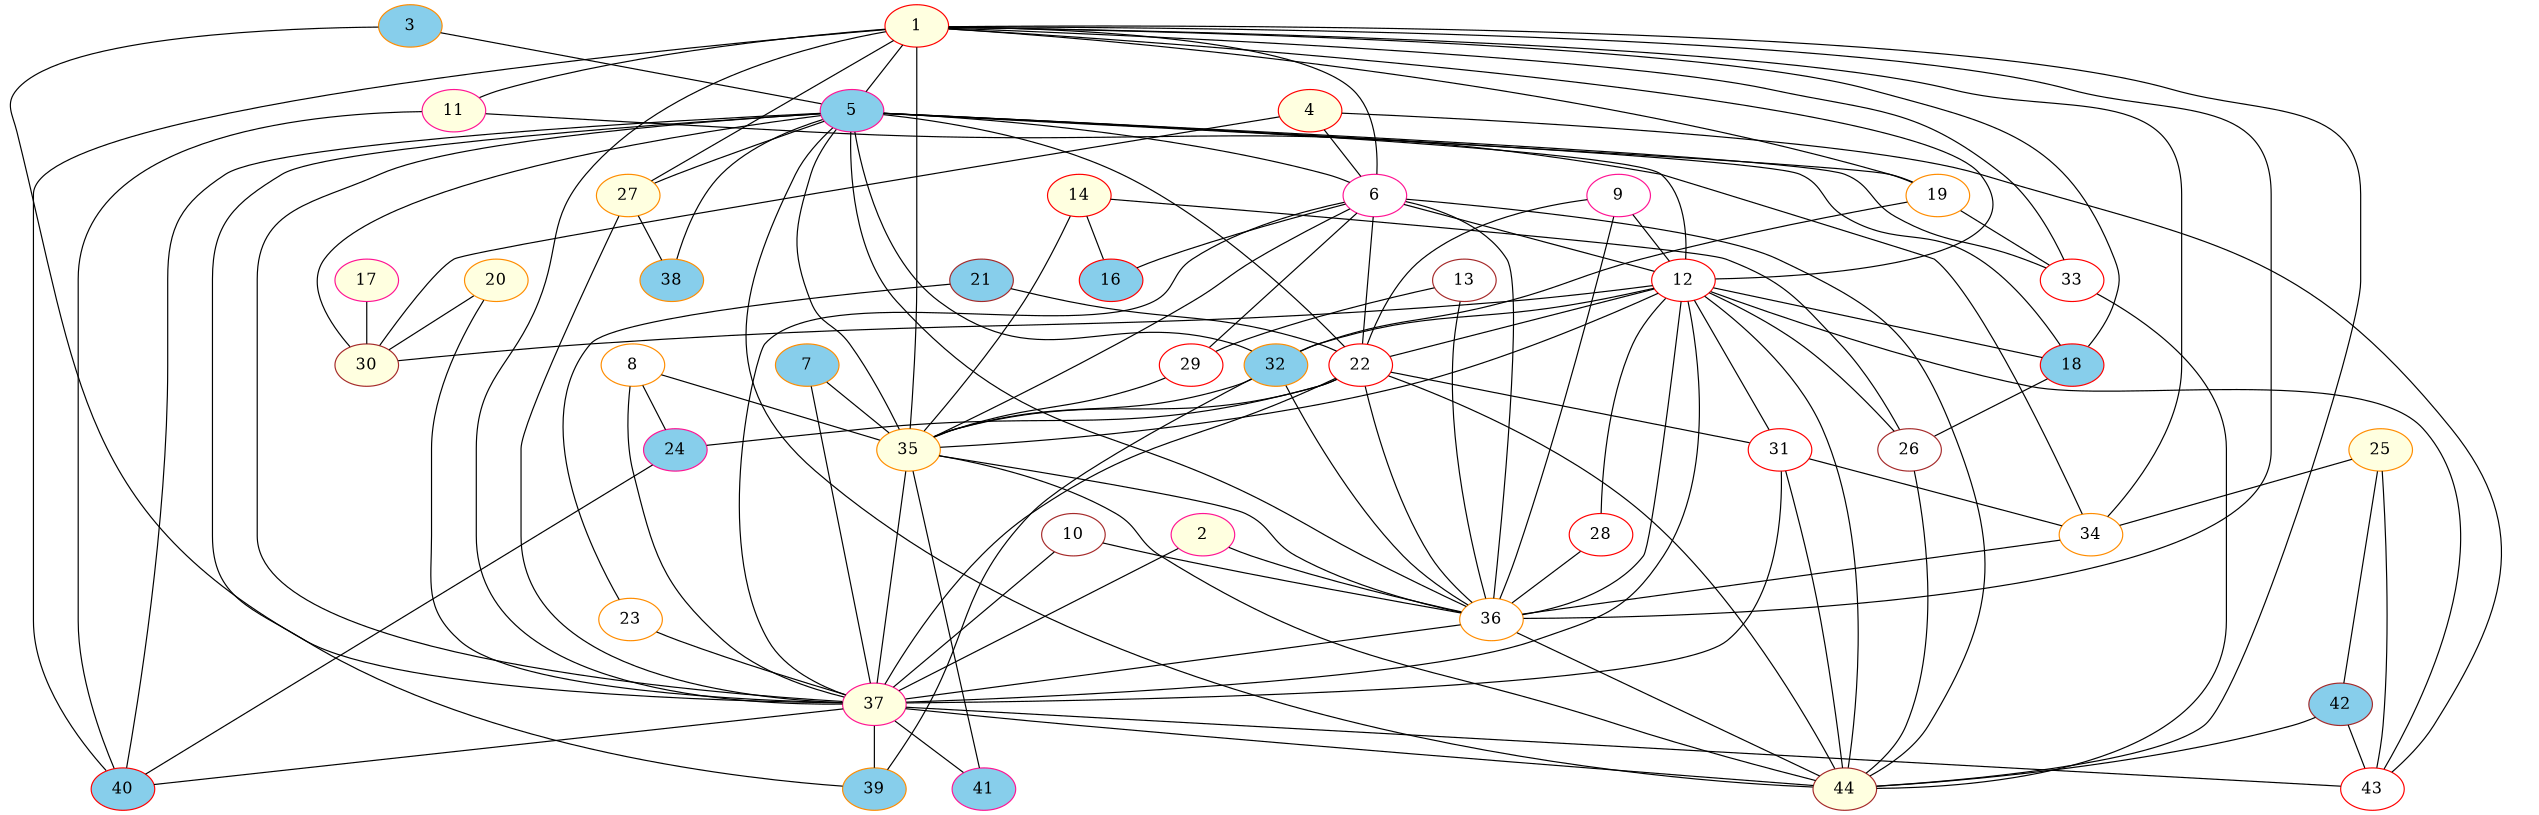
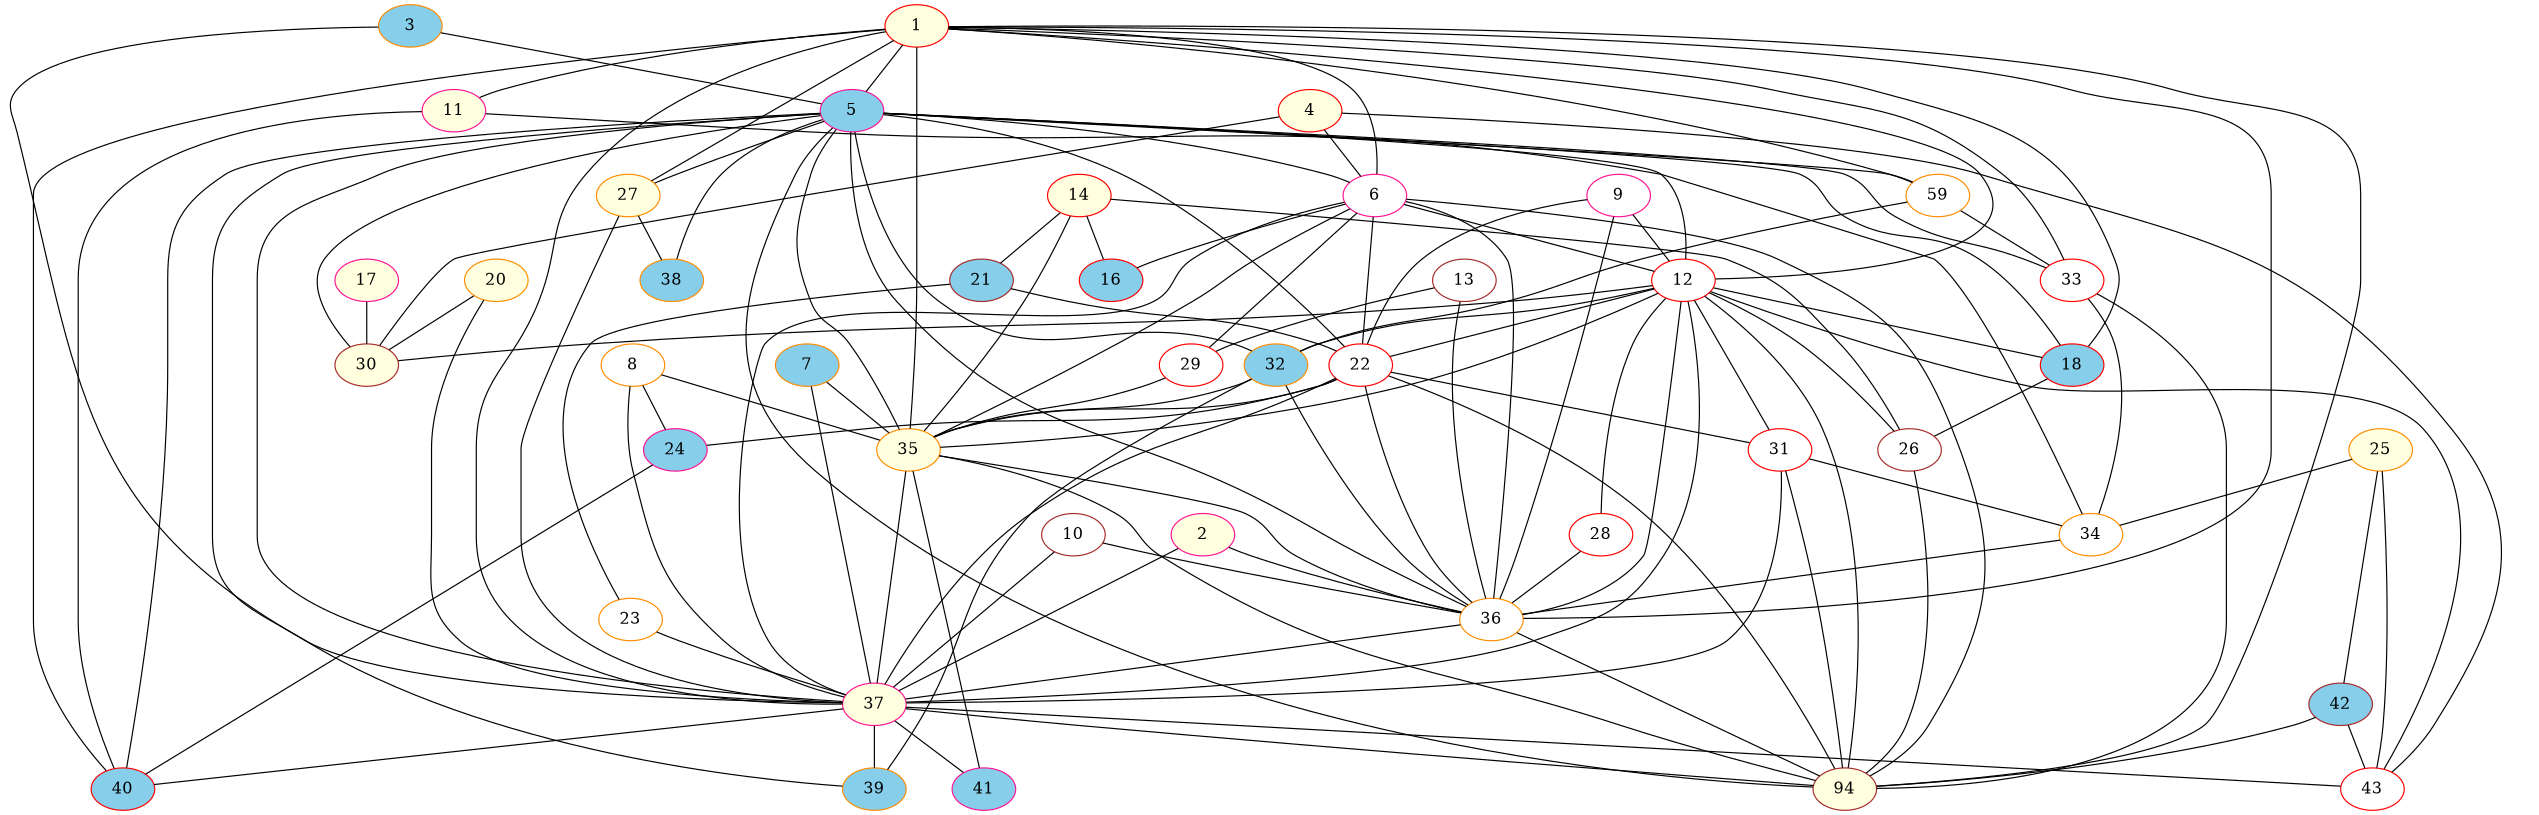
edge "1" -- "34": now "33" -- "34"
node "19": label "19" -> "59"
edge "14" -- "21": added
node "44": label "44" -> "94"
